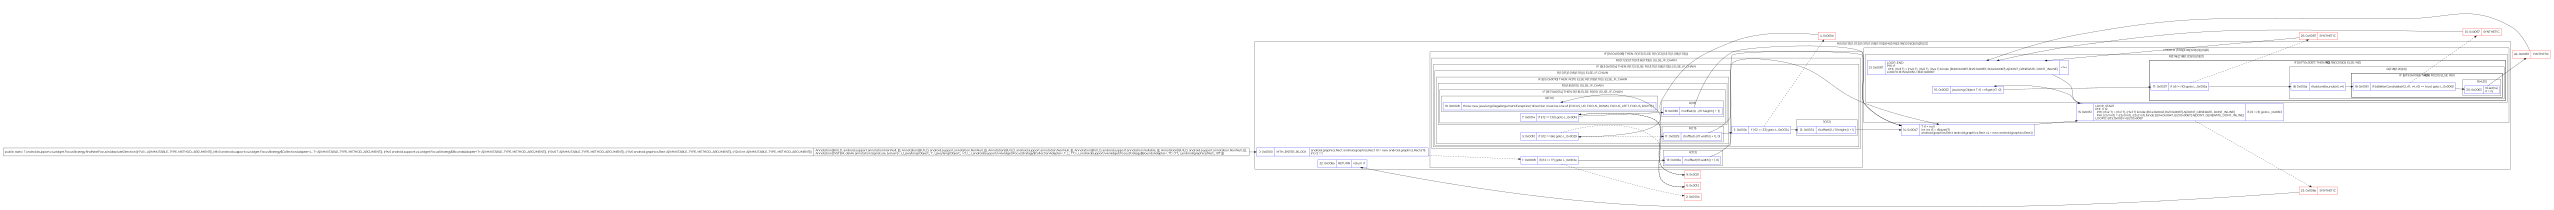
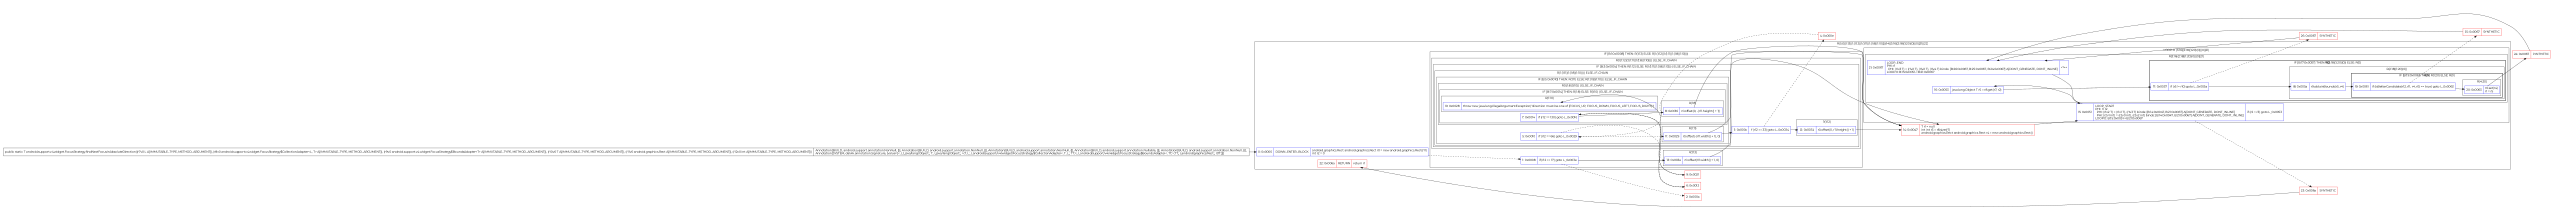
edge "4: 0x000e" -> "5: 0x0010": style solid -> dashed
node "14: 0x0047": color blue -> red
node "0: 0x0000": text "MTH_ENTER_BLOCK" -> "DOWN_ENTER_BLOCK"
node "22: 0x006a": color blue -> red
